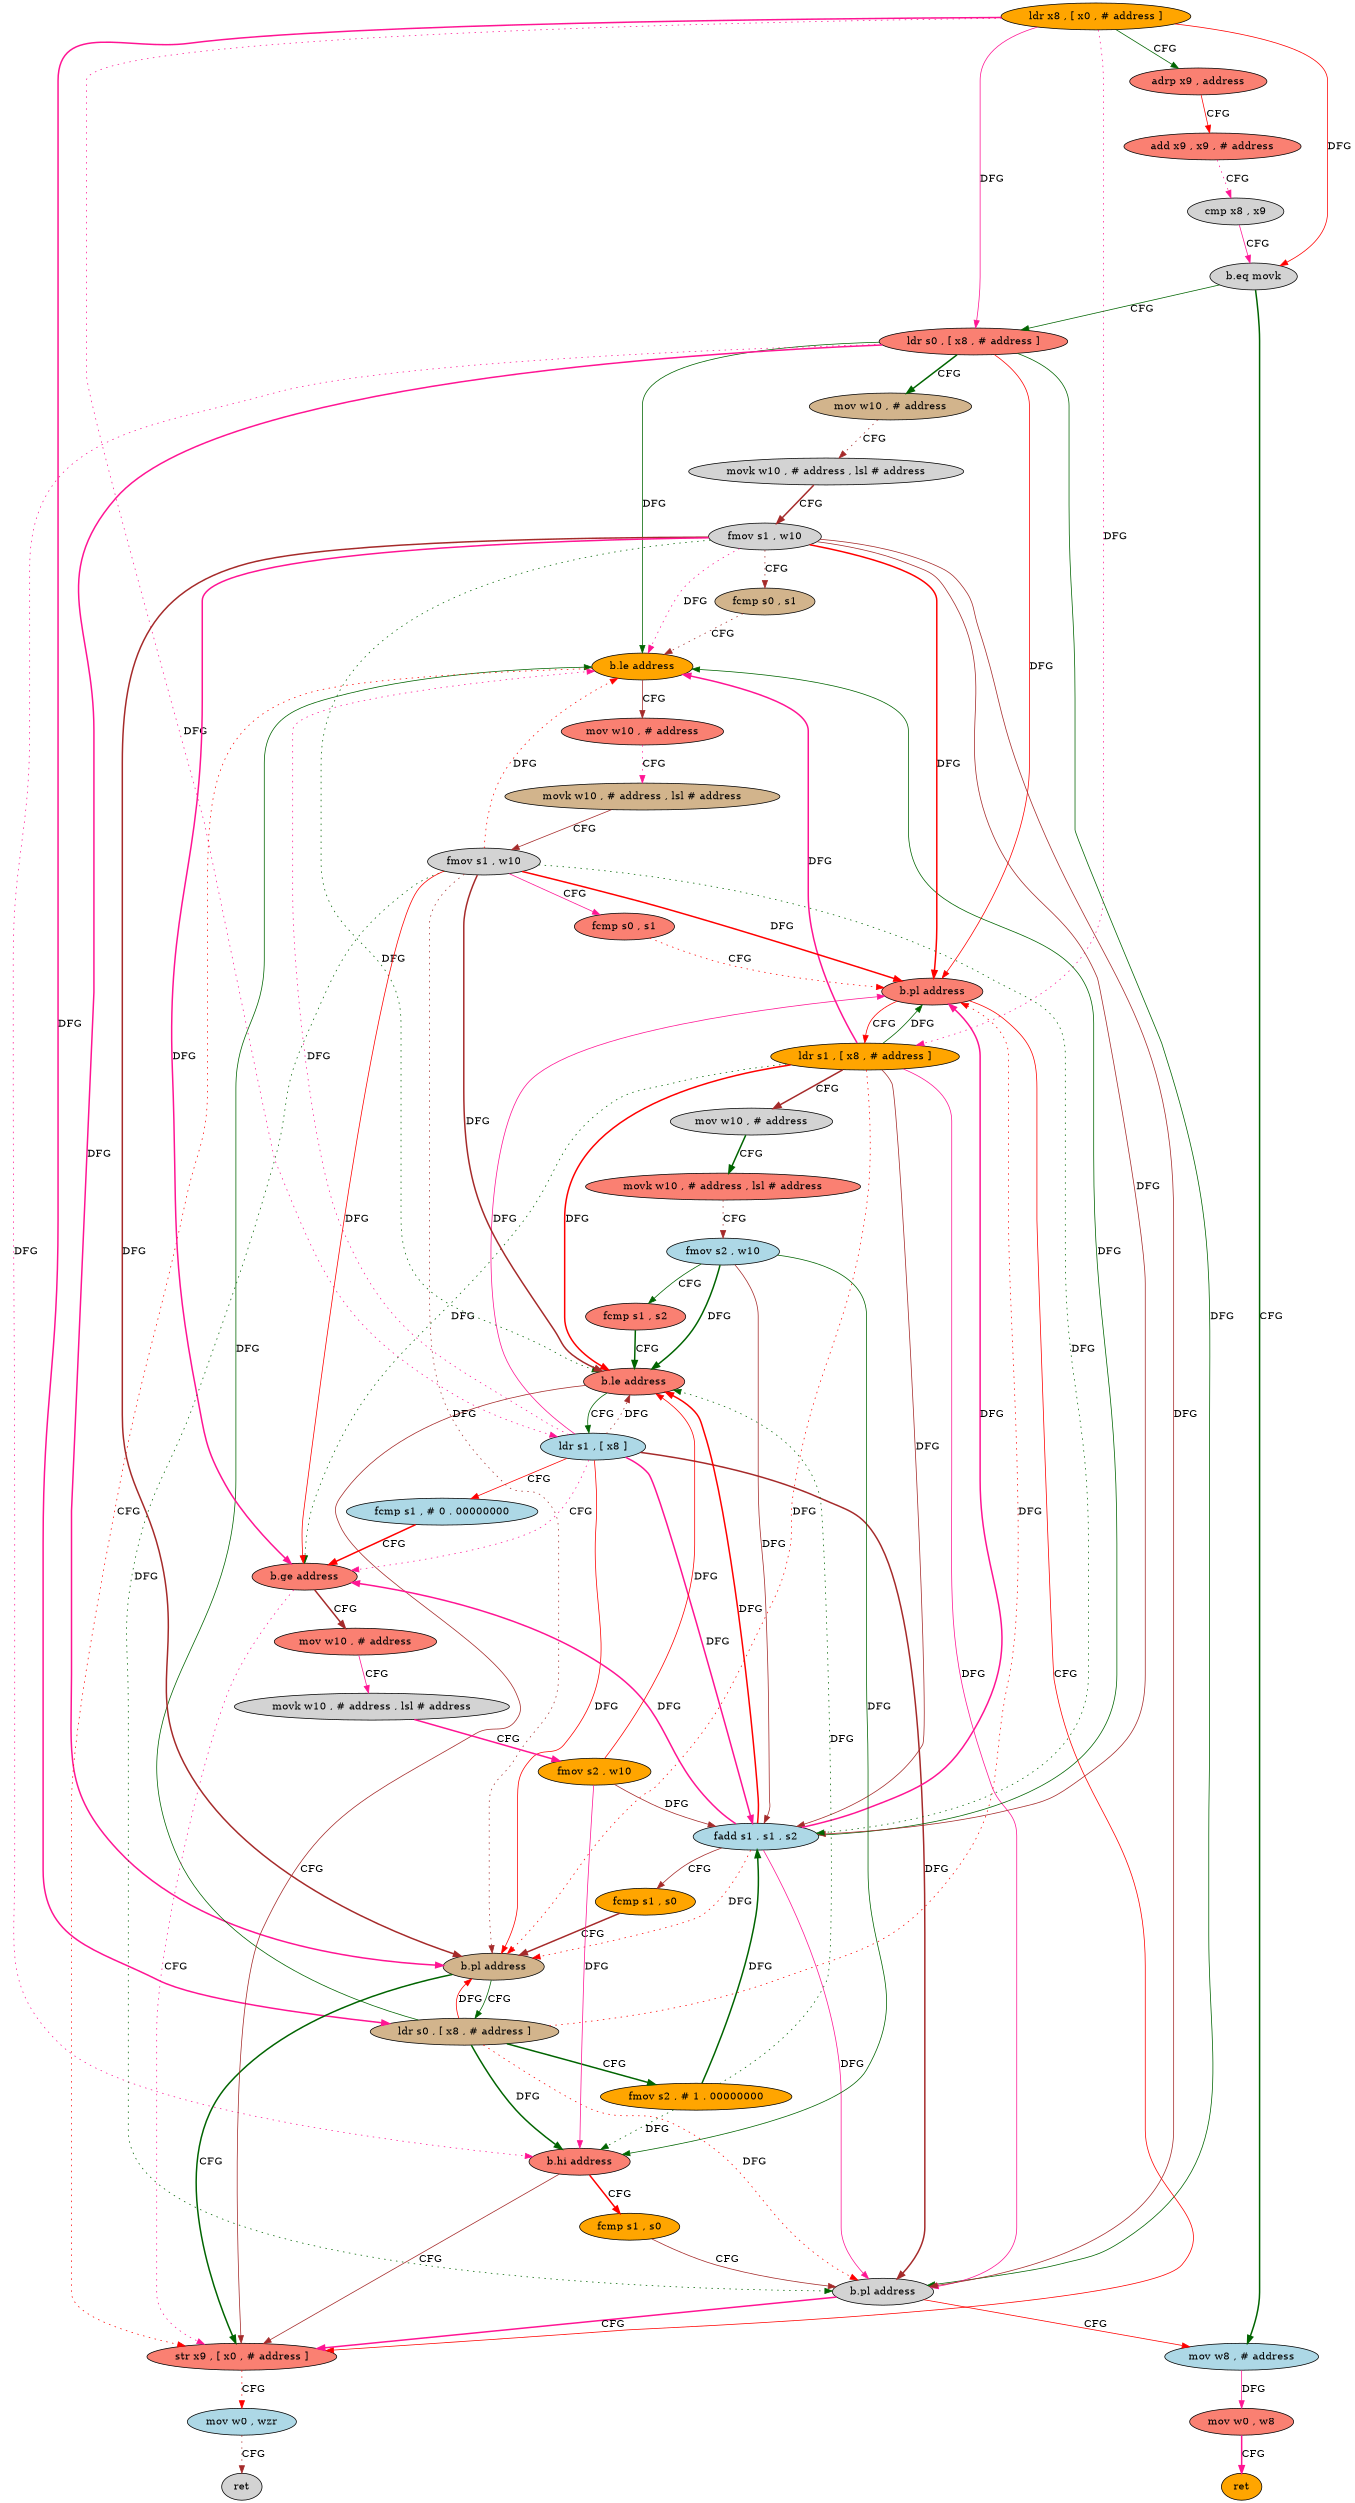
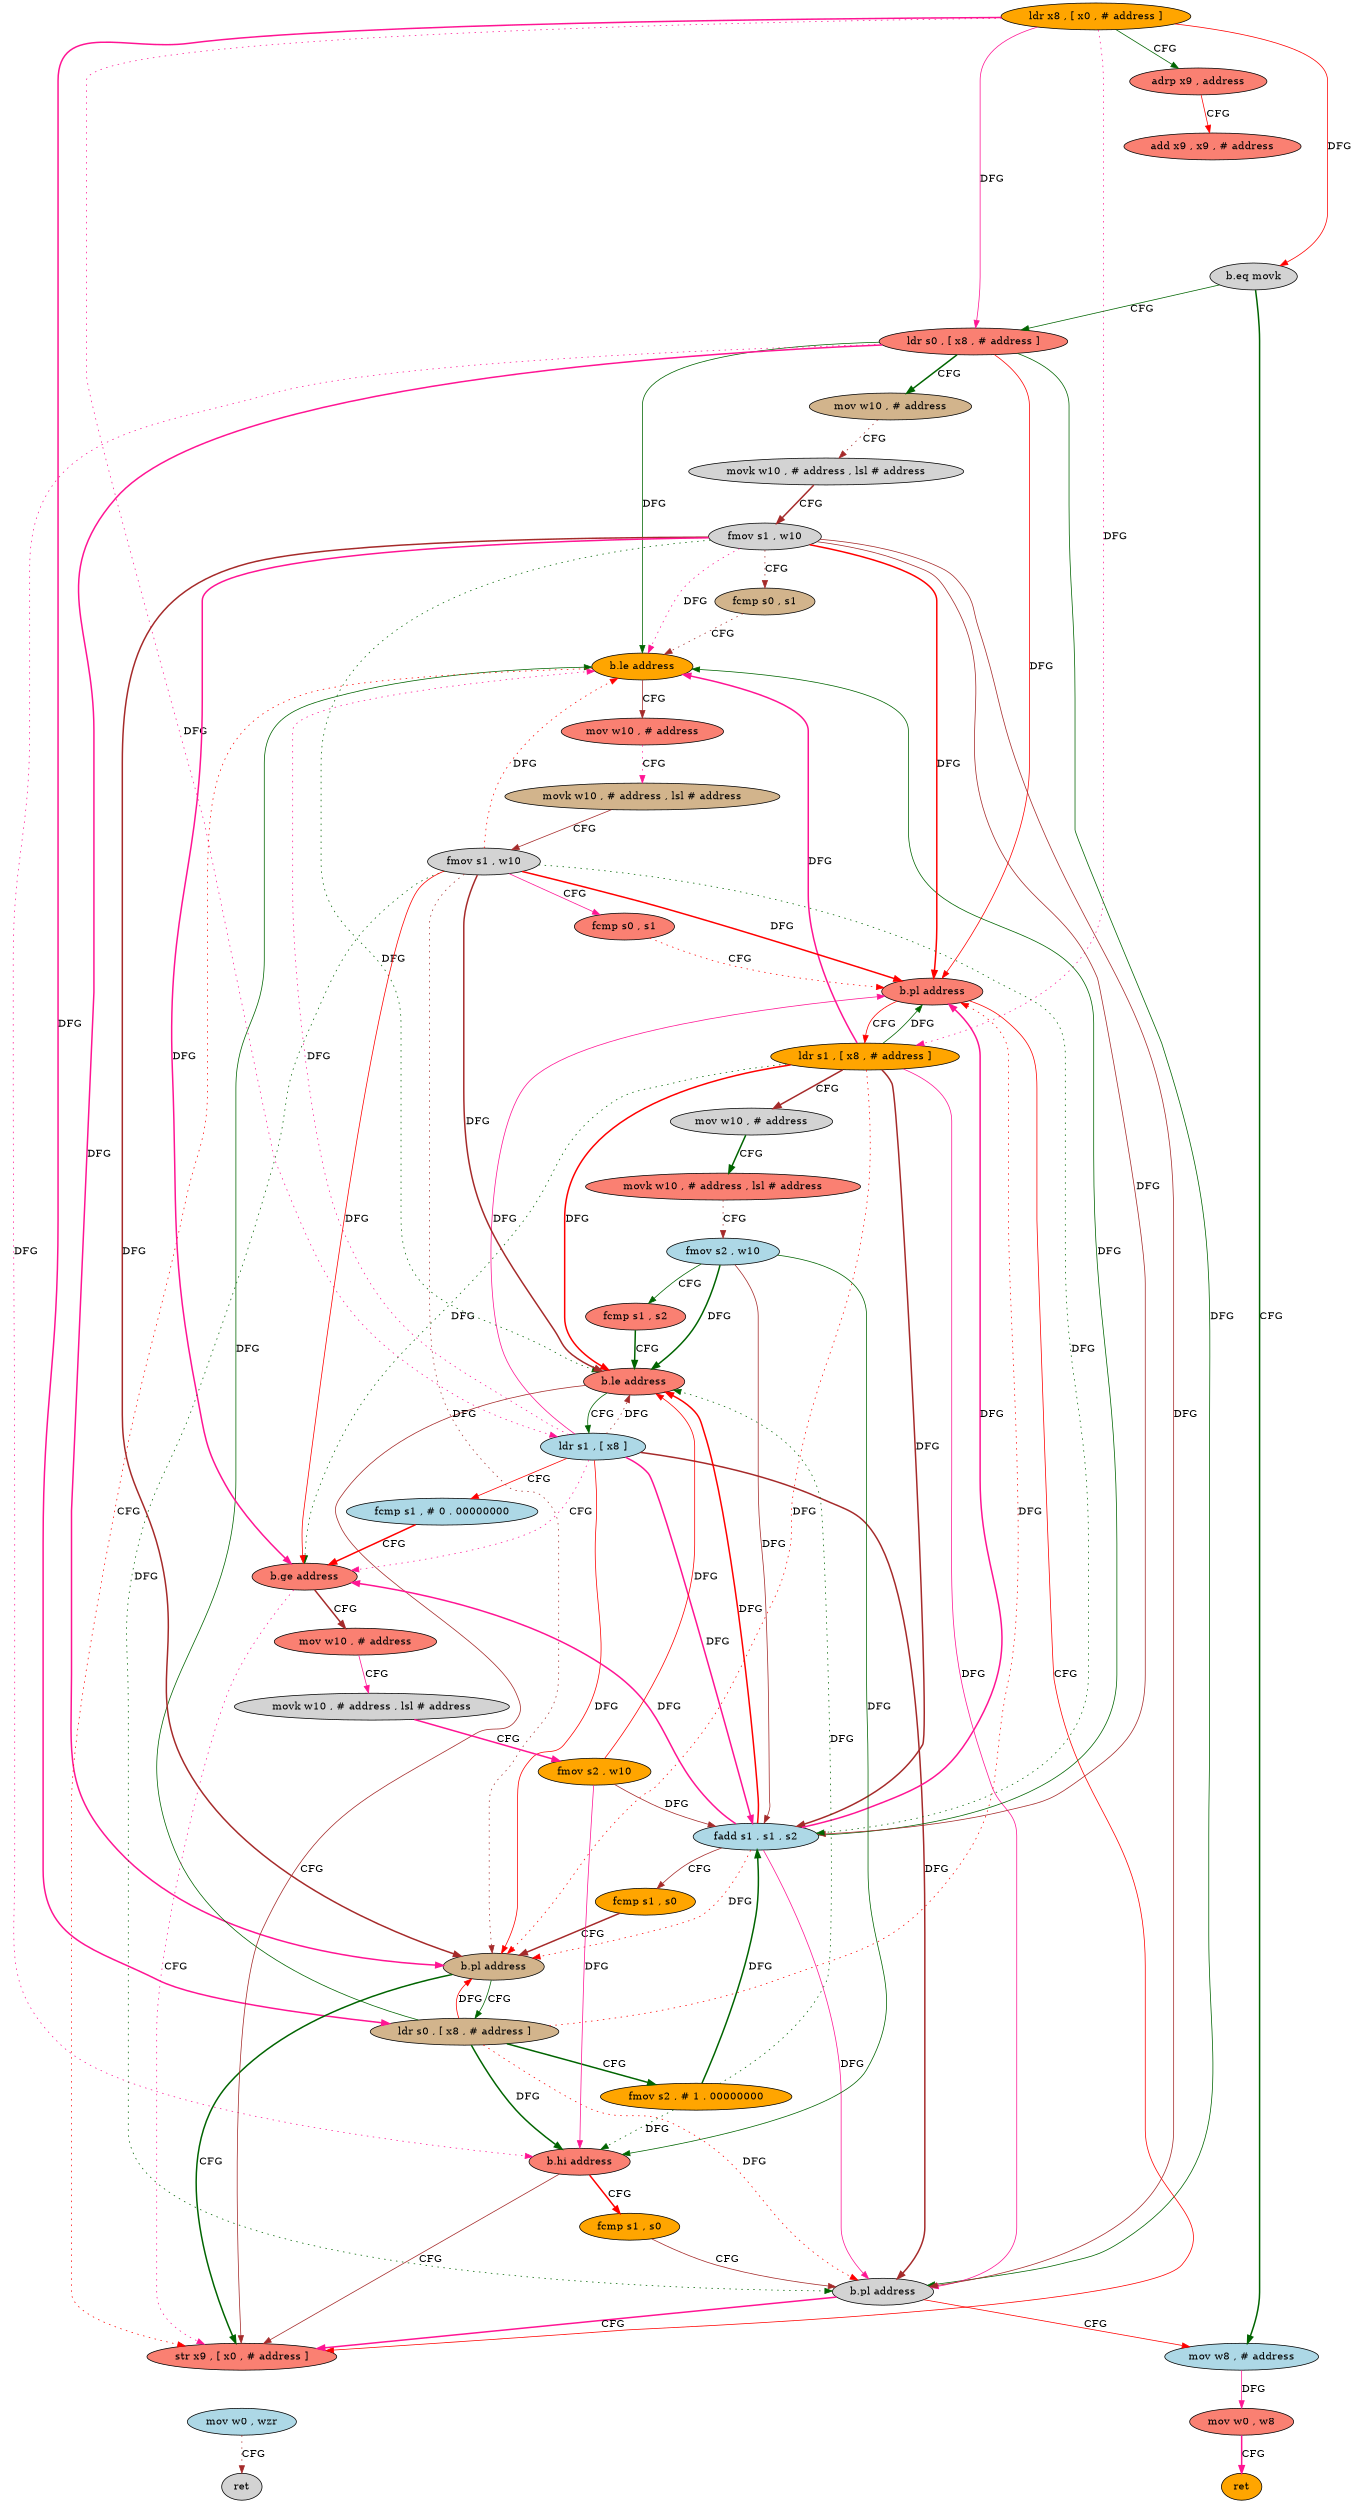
node "cmp x8 , x9": removed
edge "ldr s1 , [ x8 , # address ]" -> "fadd s1 , s1 , s2": style solid -> bold
edge "str x9 , [ x0 , # address ]" -> "mov w0 , wzr": removed, label "CFG"
